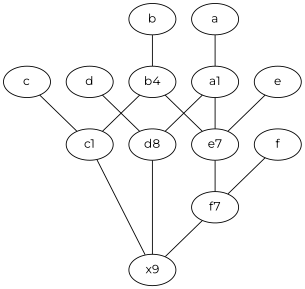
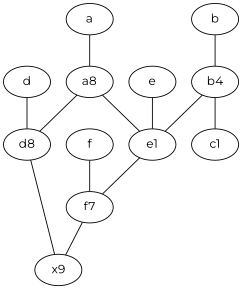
node "c": removed
node "a1": label "a1" -> "a8"
node "e7": label "e7" -> "e1"
edge "c1" -- "x9": removed
